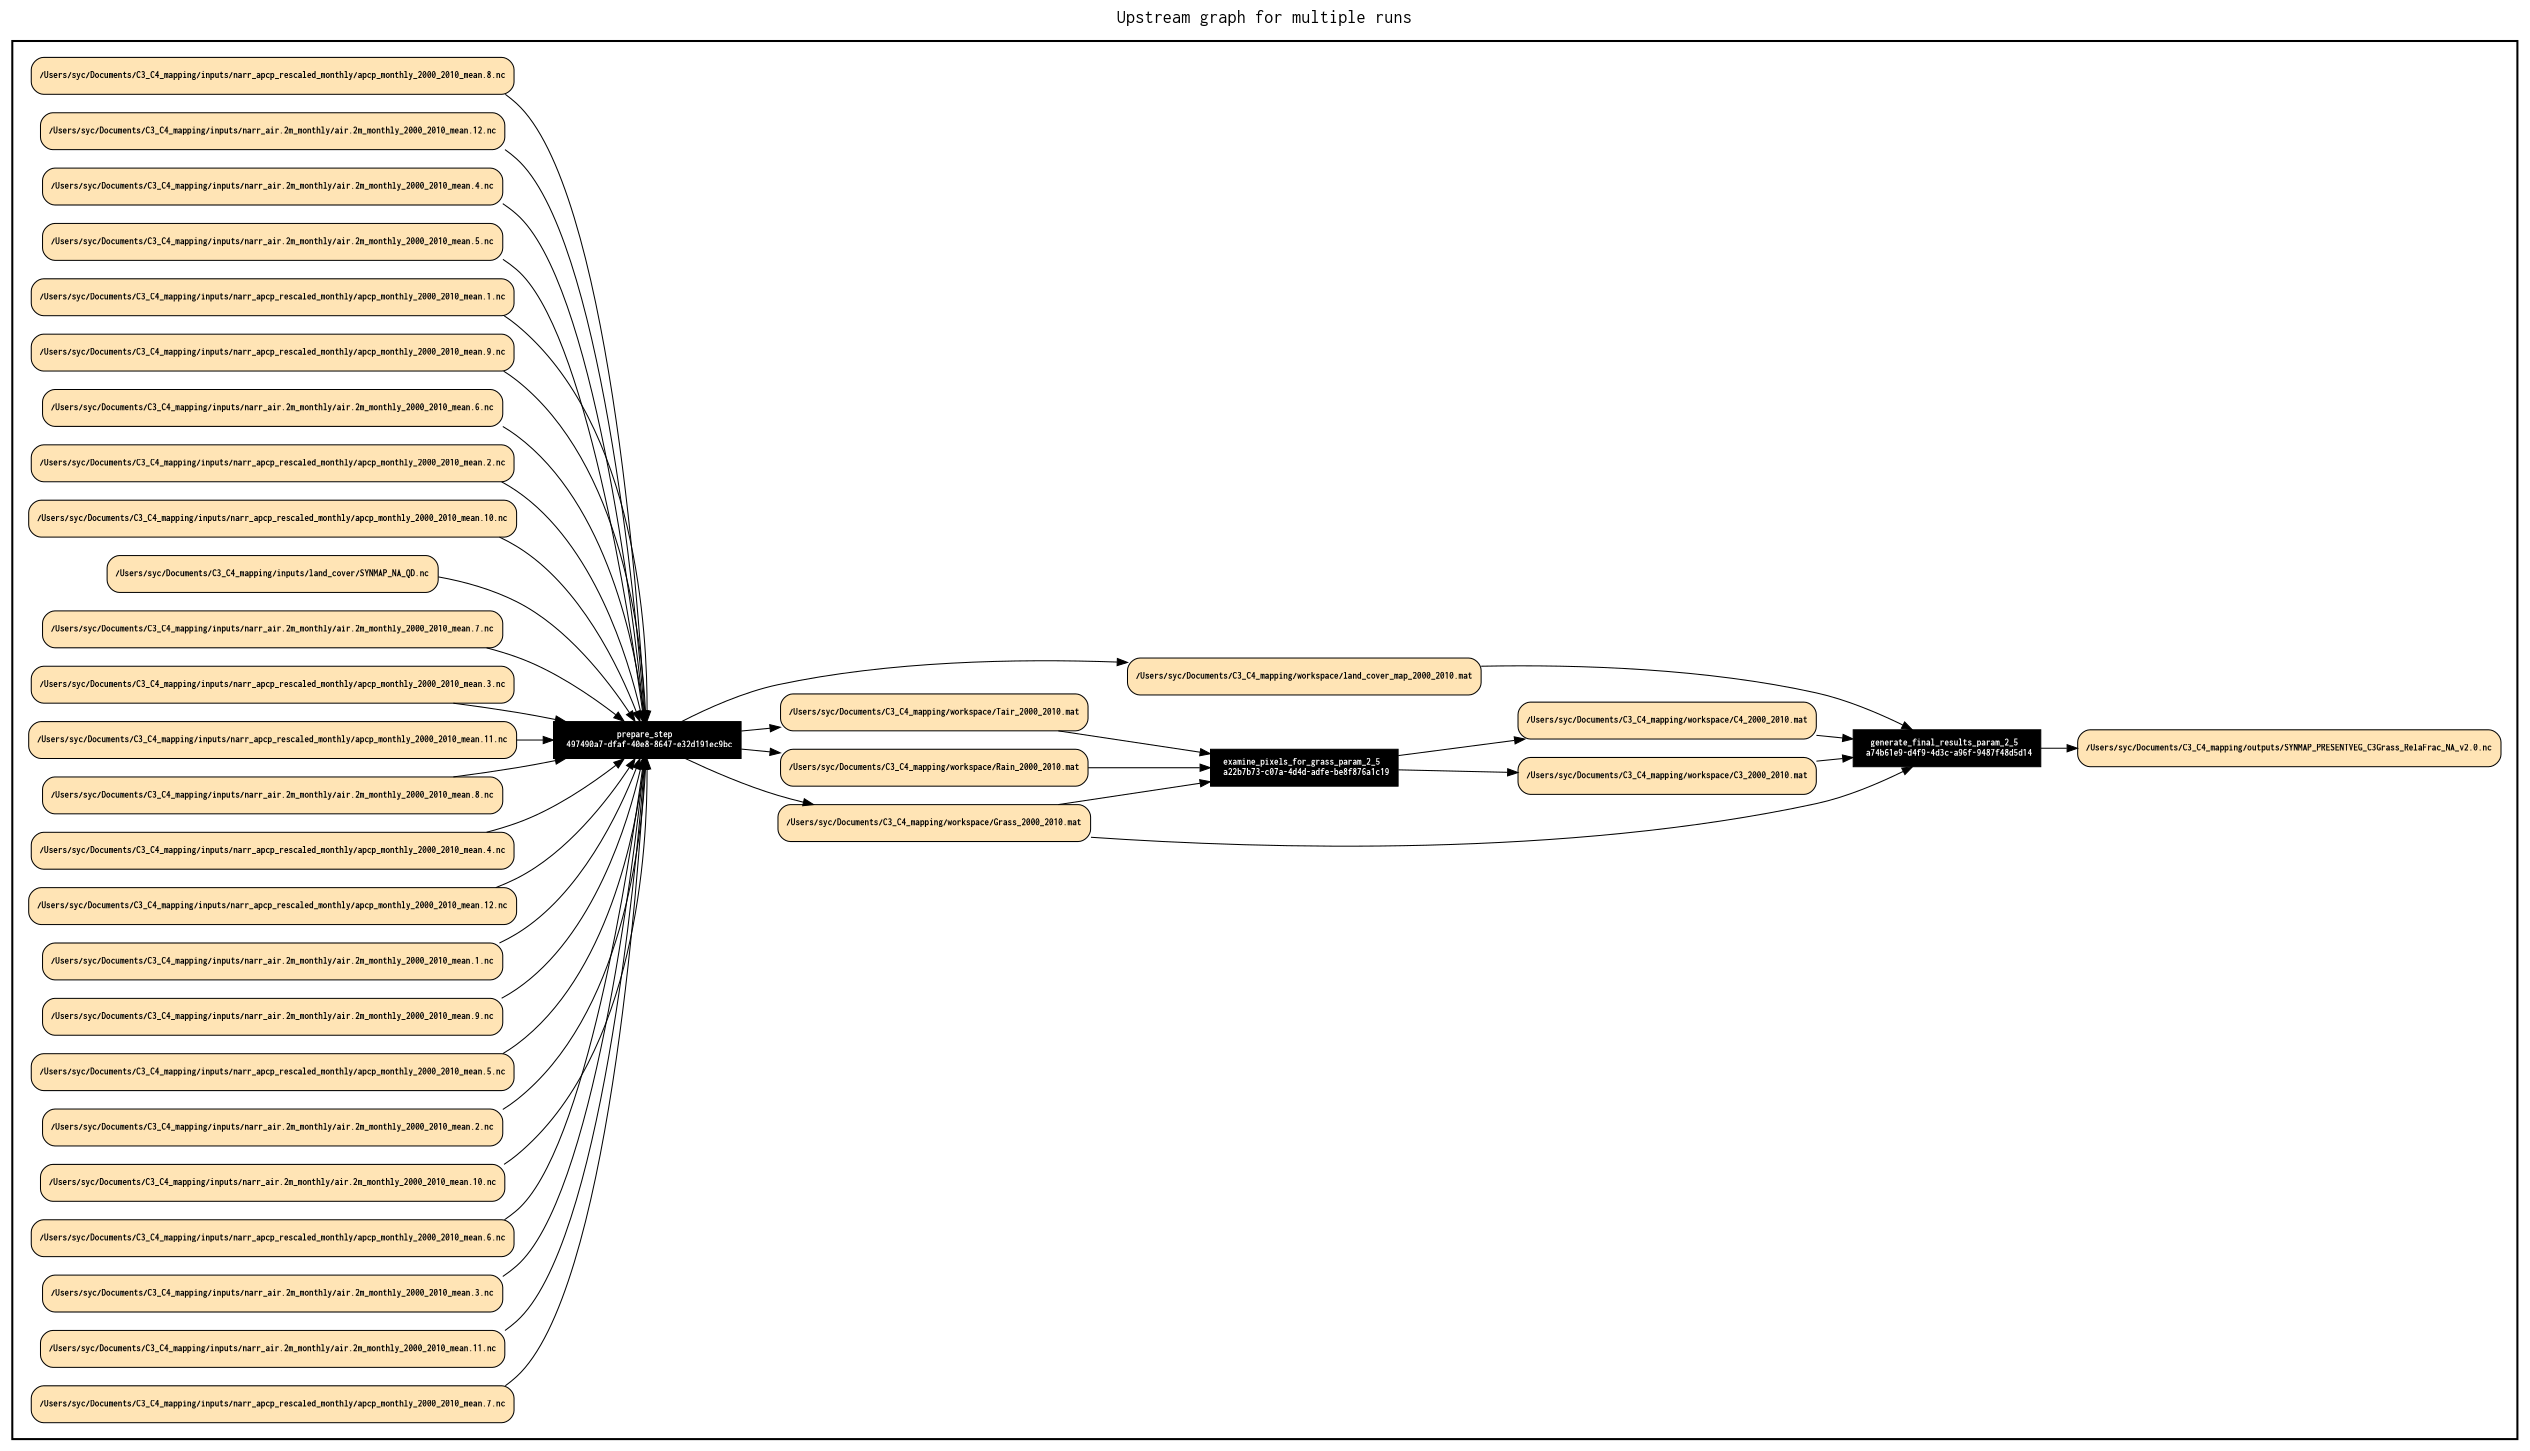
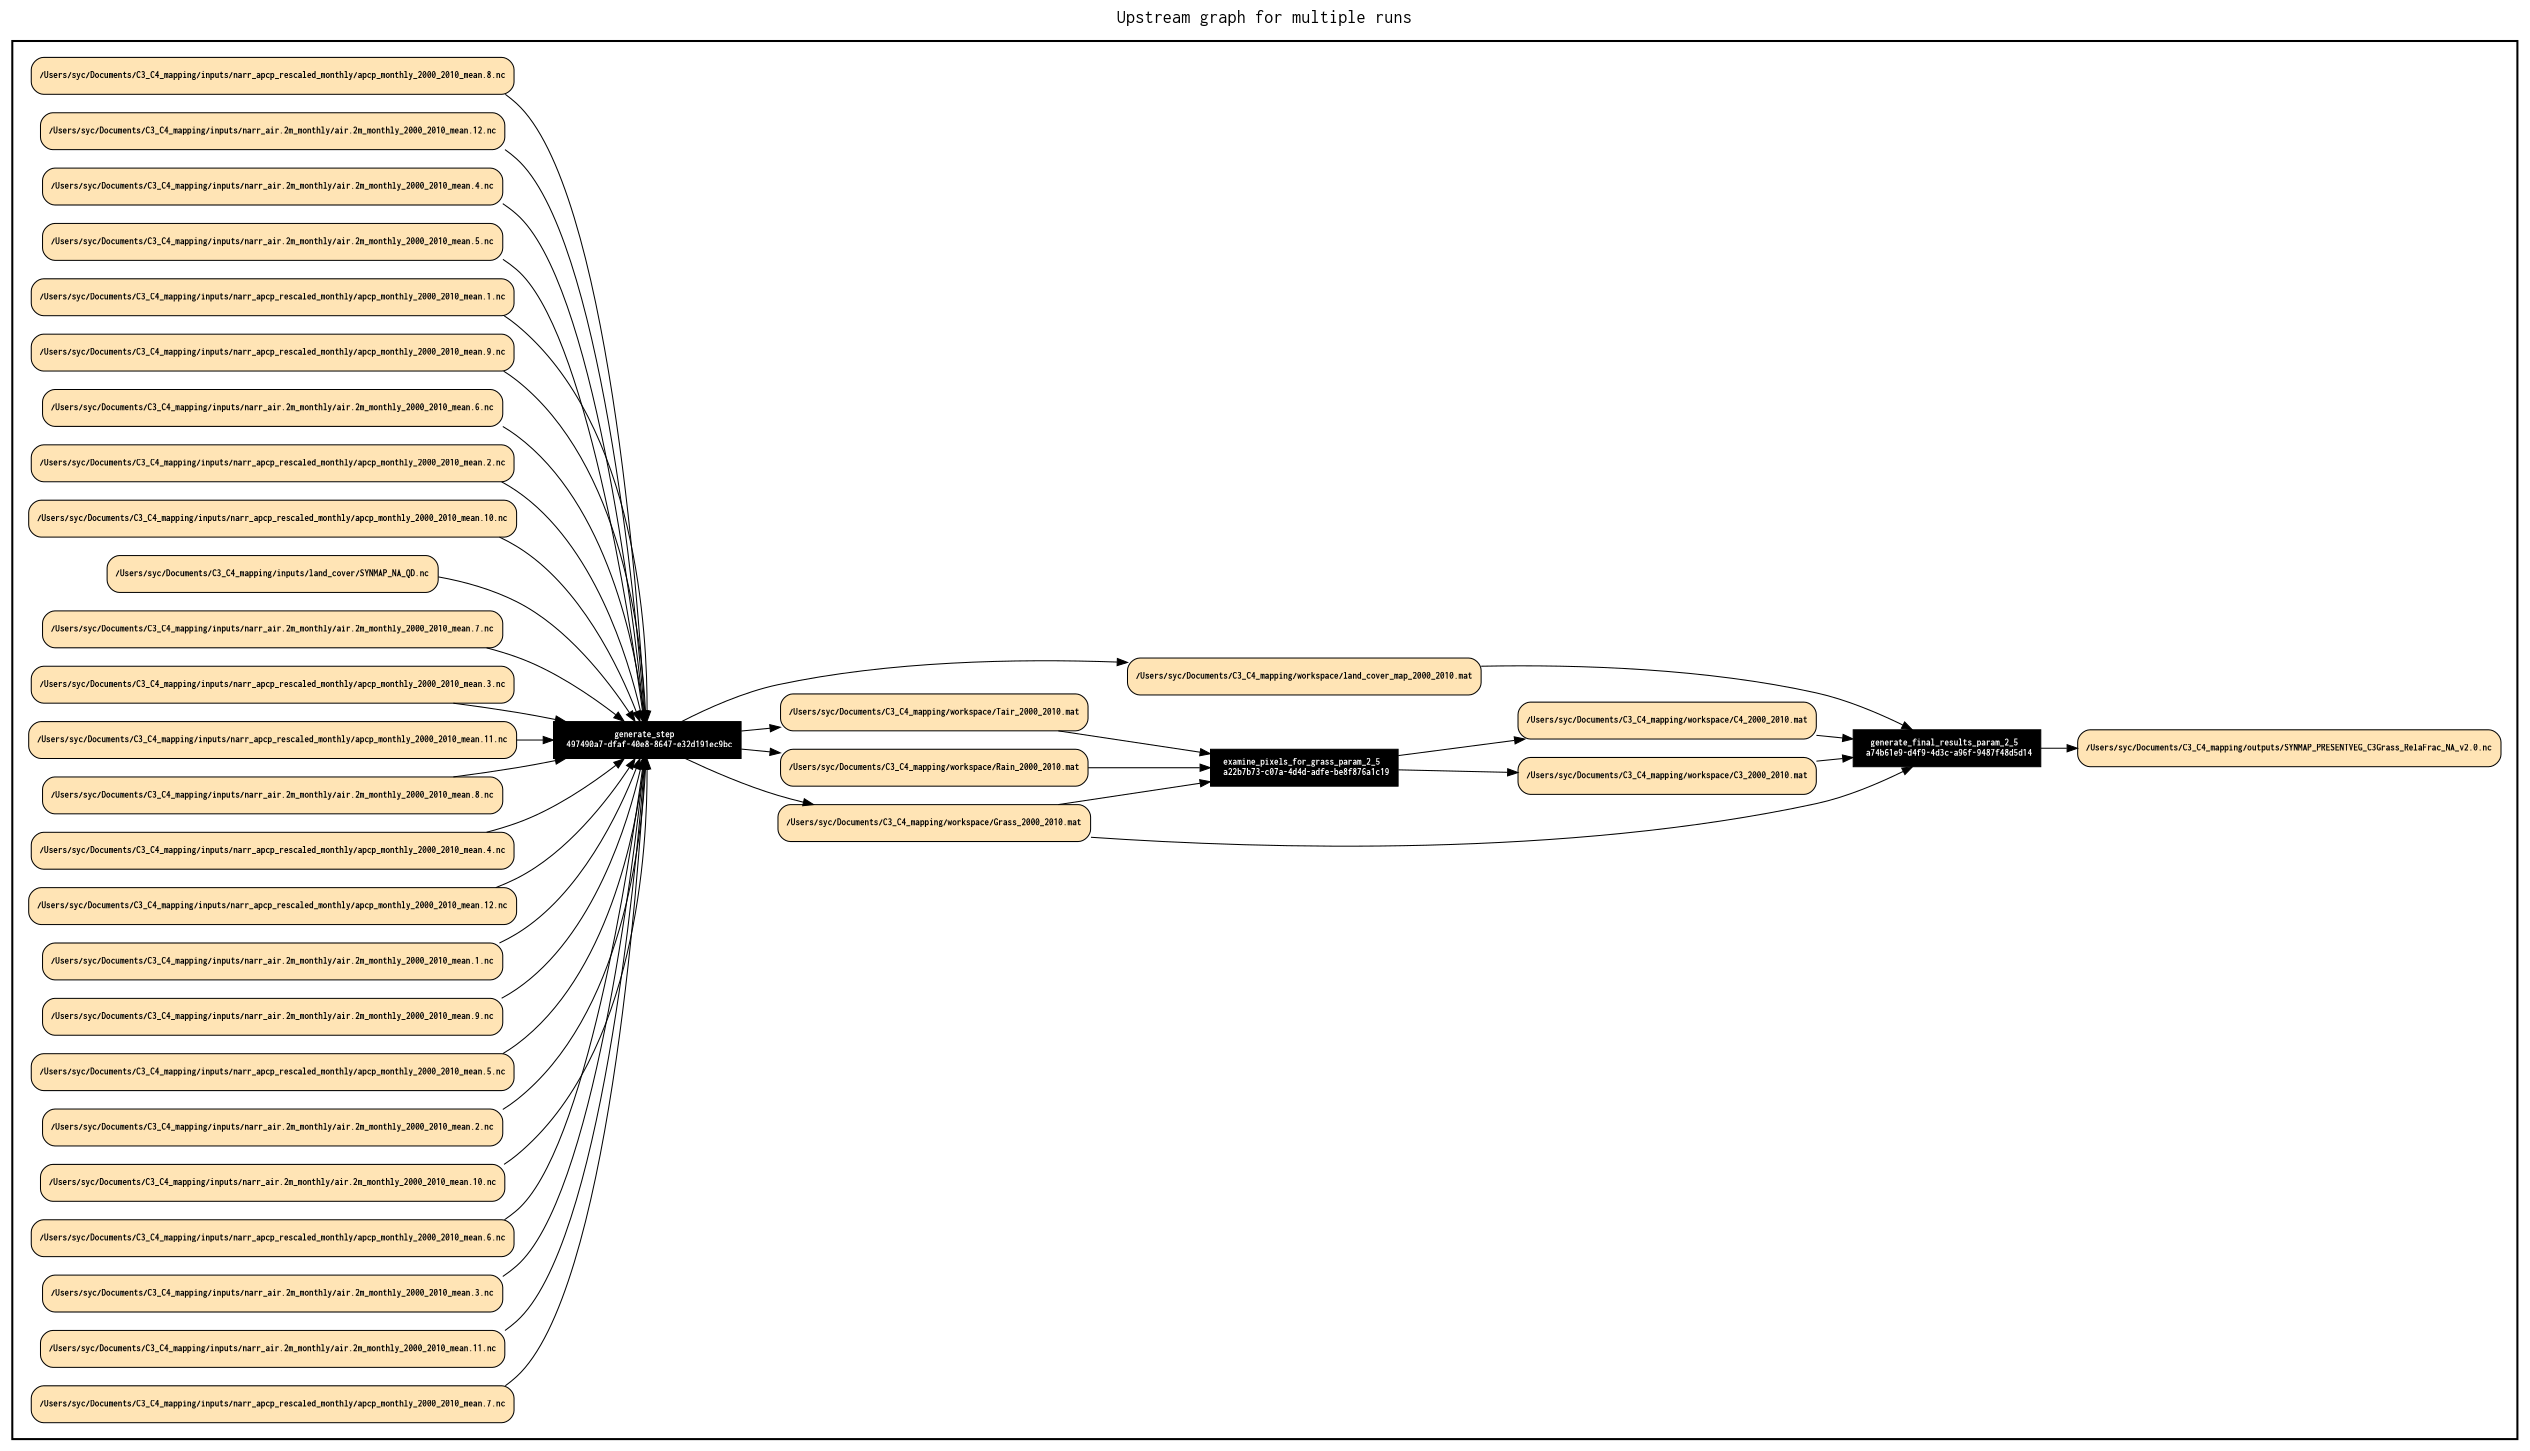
node "prepare_step 497490a7-dfaf-40e8-8647-e32d191ec9bc": label "prepare_step 497490a7-dfaf-40e8-8647-e32d191ec9bc" -> "generate_step 497490a7-dfaf-40e8-8647-e32d191ec9bc"
